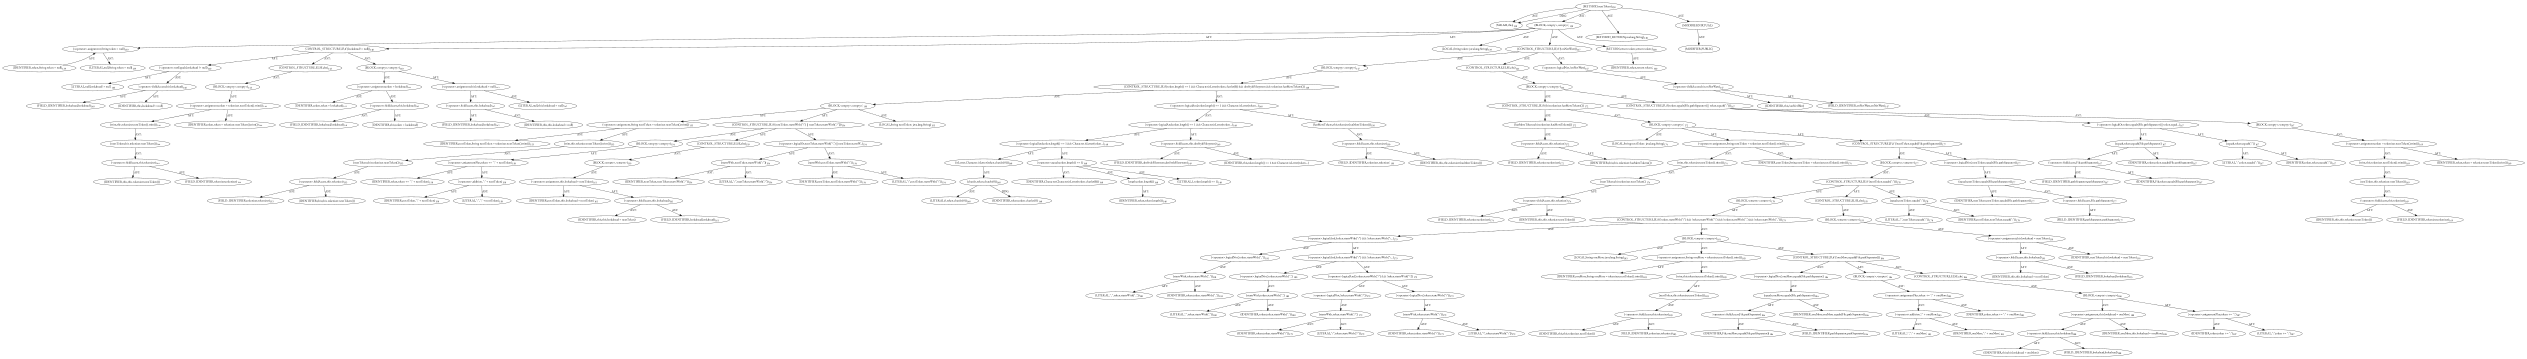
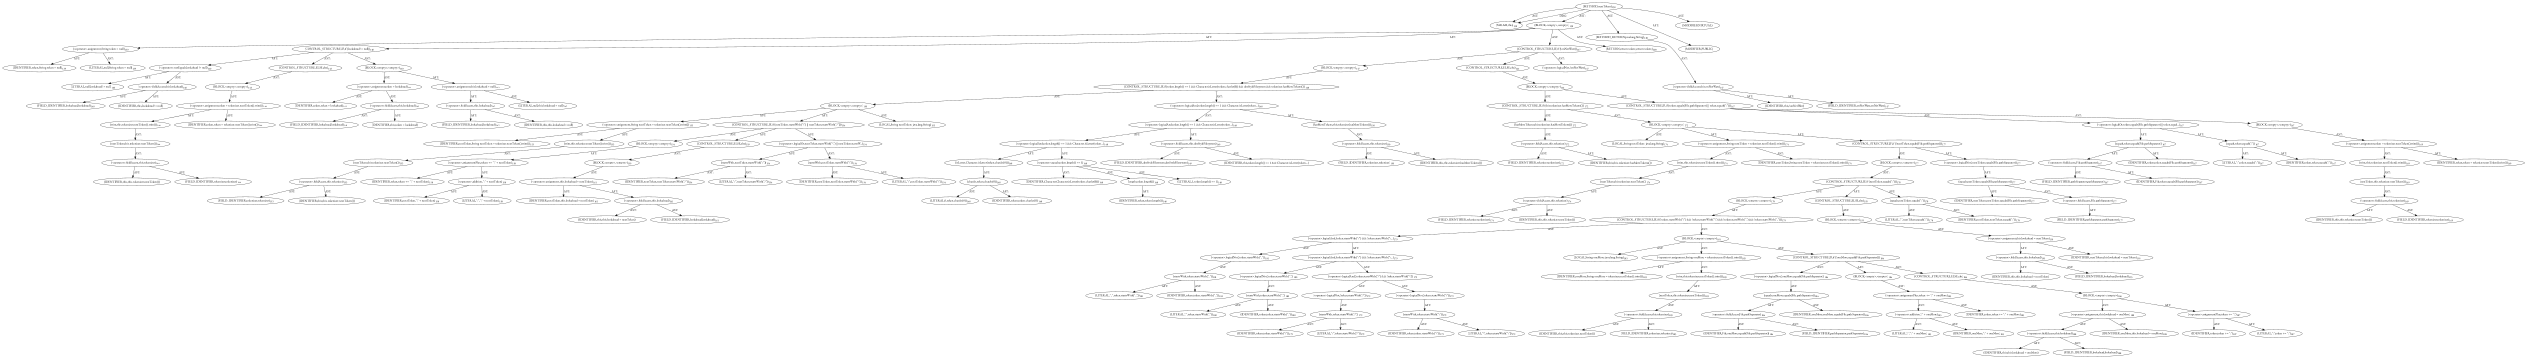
edge "(MODIFIER,VIRTUAL)" -> "(MODIFIER,PUBLIC)": now "(METHOD,nextToken)" -> "(MODIFIER,PUBLIC)"
node "(LOCAL,String token: java.lang.String)": removed
edge "(IDENTIFIER,token,String token = null)" -> "(<operator>.assignment,String token = null)": reversed
node "(IDENTIFIER,token,return token;)": removed
edge "(<operator>.logicalNot,!onNetWare)" -> "(<operator>.fieldAccess,this.onNetWare)": now "(METHOD_RETURN,java.lang.String)" -> "(<operator>.fieldAccess,this.onNetWare)"
edge "(charAt,token.charAt(0))" -> "(IDENTIFIER,token,token.charAt(0))": label "DDG: " -> "AST: "
